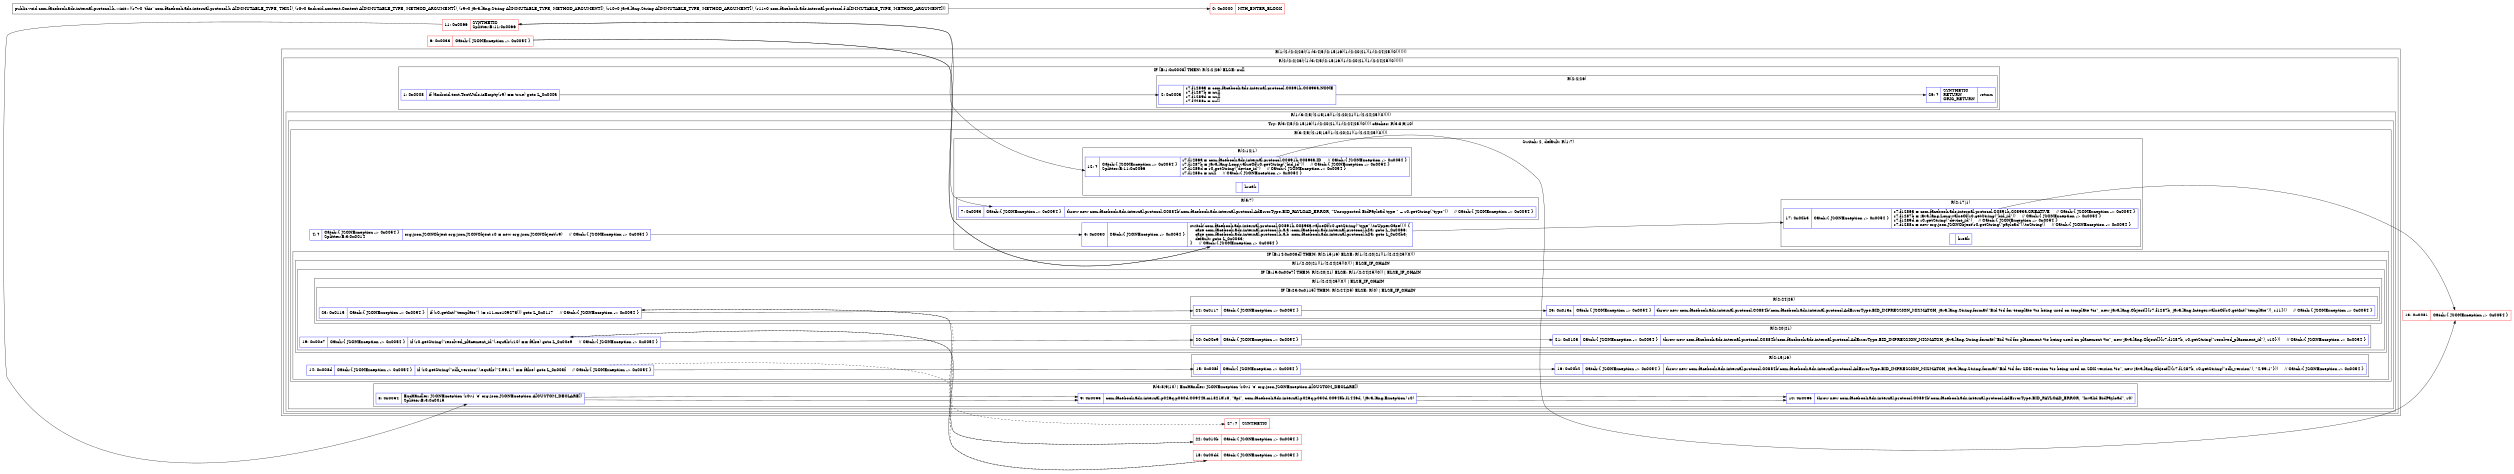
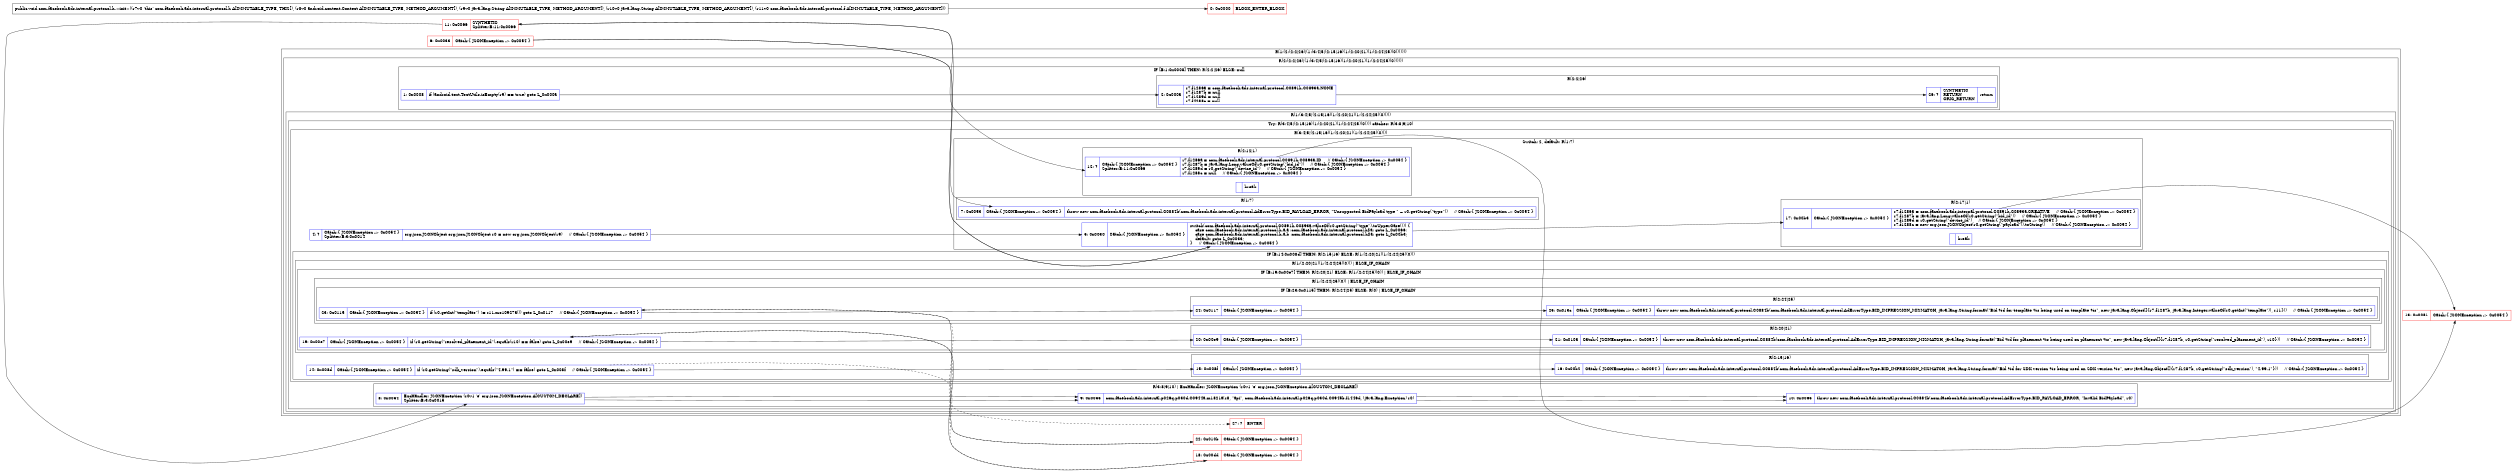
node "0: 0x0000": text "MTH_ENTER_BLOCK" -> "BLOCK_ENTER_BLOCK"
cluster "R(5:7)": label "R(5:7)" -> "R(1:7)"
node "27: ?": text "SYNTHETIC" -> "ENTER"
